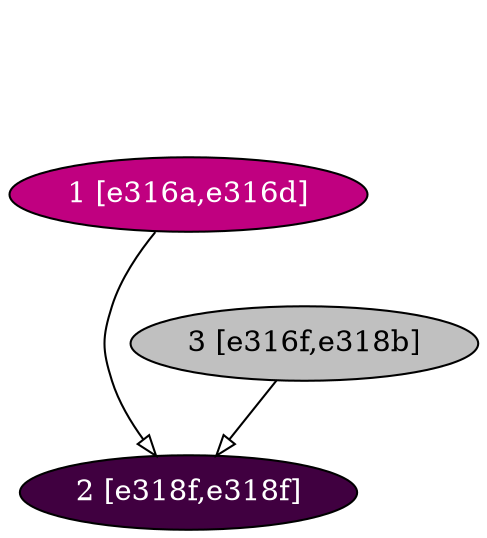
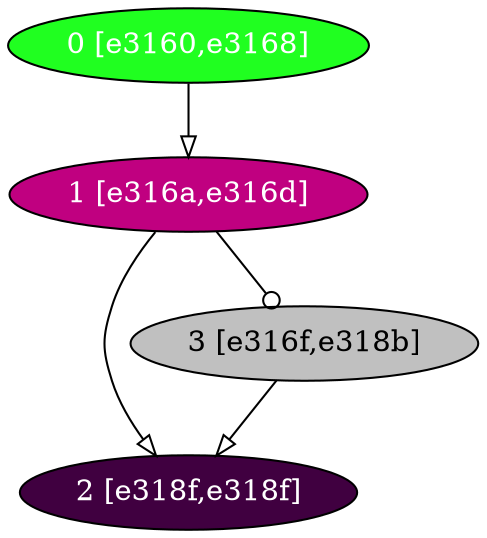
node "0 [e3160,e3168]": added
edge "1 [e316a,e316d]" -> "3 [e316f,e318b]": added
